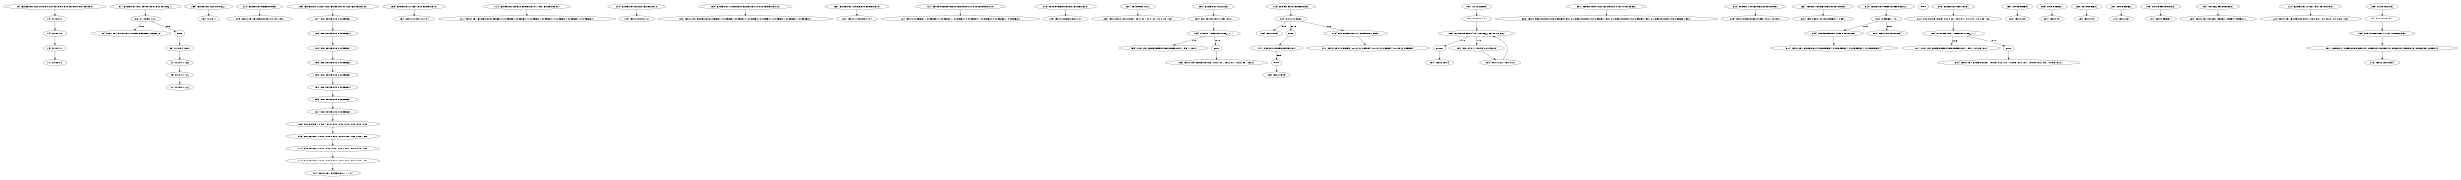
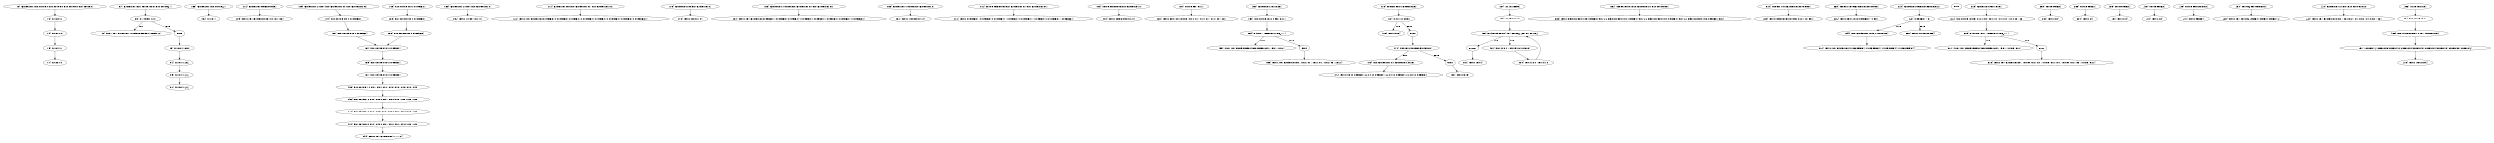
node "306:  boolean equals(final Quaternion q, result double eps)": label "306:  boolean equals(final Quaternion q, result double eps)" -> "306:  boolean equals(final Quaternion q, final double eps)"
edge "269:  if (this == other)" -> "273:  final Quaternion q = (Quaternion) other": now "272:  if (other instanceof Quaternion)" -> "273:  final Quaternion q = (Quaternion) other"
edge "128:  final double q1b = q1.getQ1()" -> "129:  final double q1c = q1.getQ2()": now "128:  final double q1b = q1.getQ1()" -> "134:  final double q2b = q2.getQ1()"
